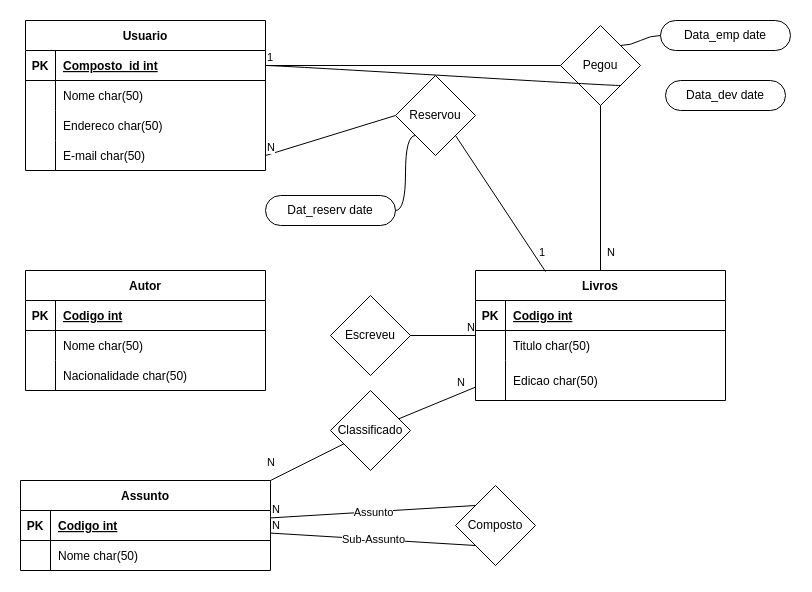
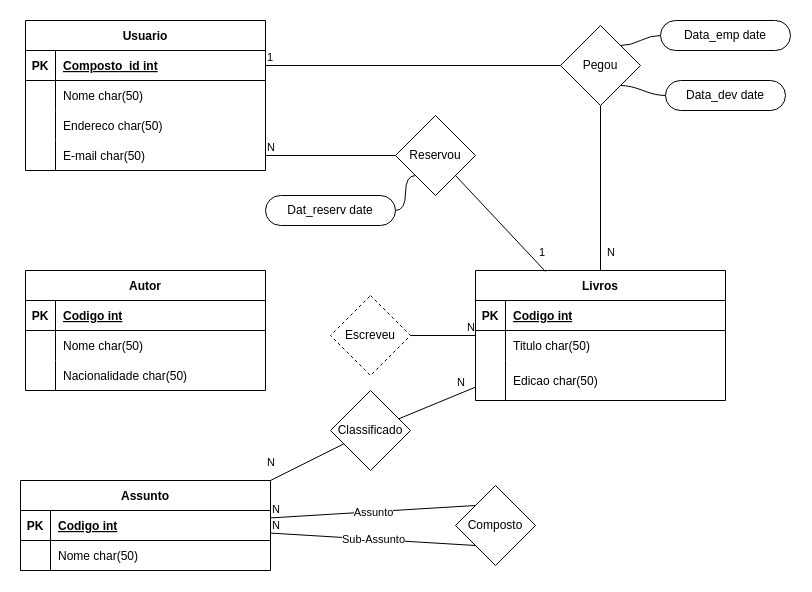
edge "Composto_id int" -- "Pegou": now "Data_dev date" -- "Pegou"
node "Reservou": moved (436, 116) -> (436, 156)
node "Escreveu": style solid -> dashed
